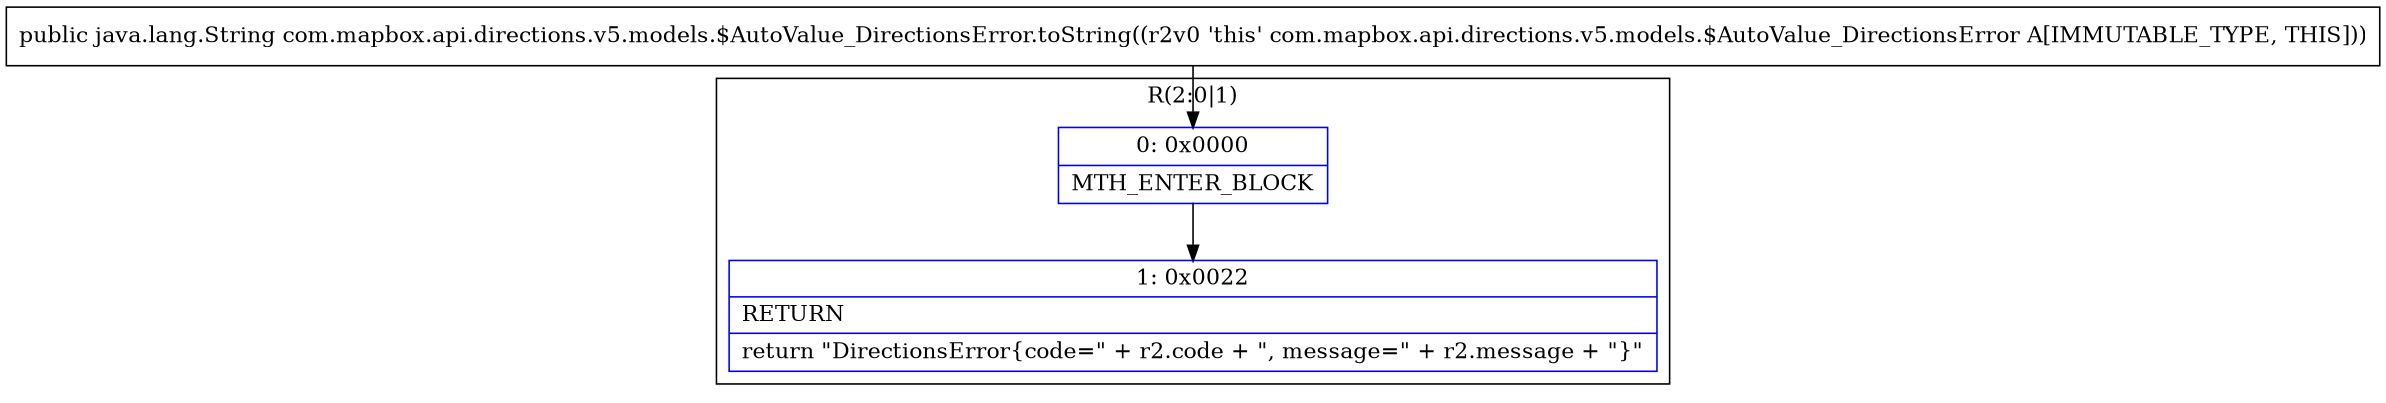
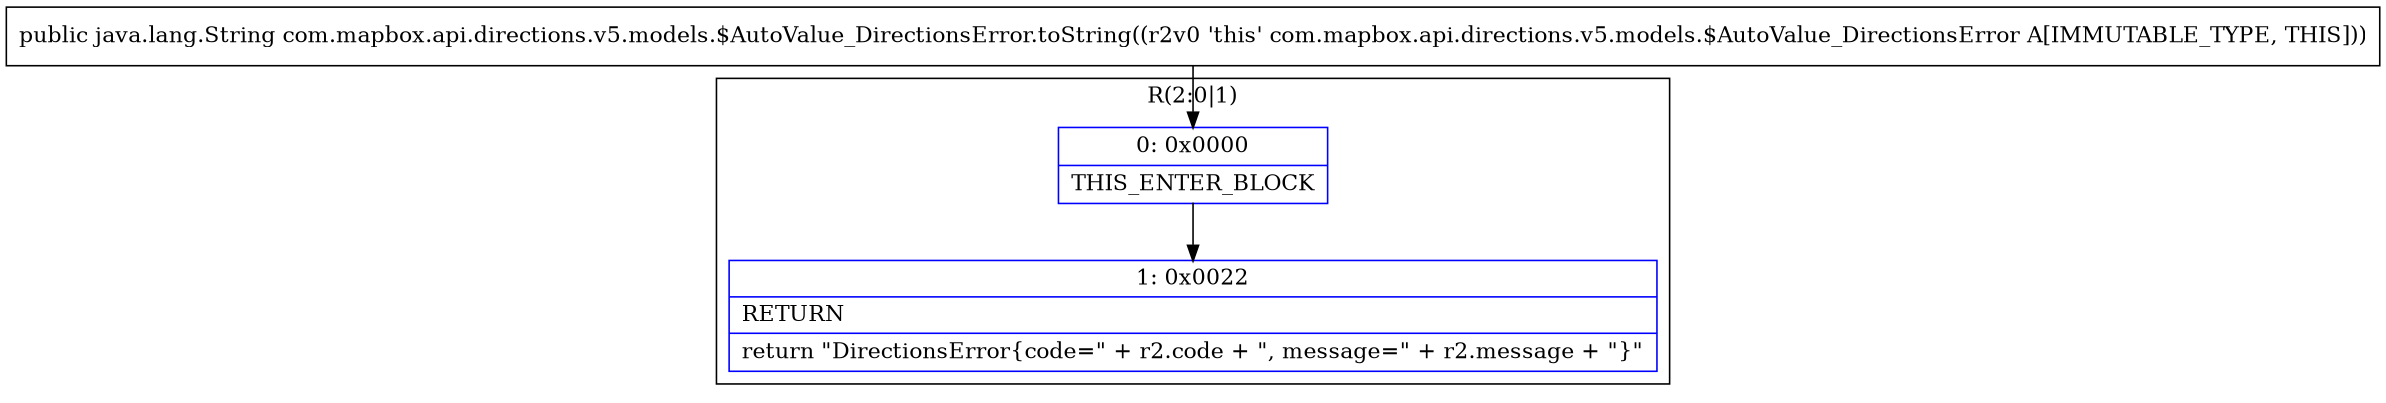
node "0: 0x0000": text "MTH_ENTER_BLOCK" -> "THIS_ENTER_BLOCK"
